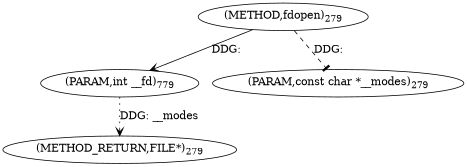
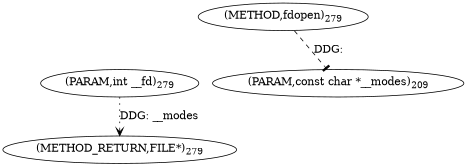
edge "(METHOD,fdopen)" -> "(PARAM,int __fd)": removed, label "DDG:"
node "(PARAM,int __fd)": text "779" -> "279"
node "(PARAM,const char *__modes)": text "279" -> "209"
